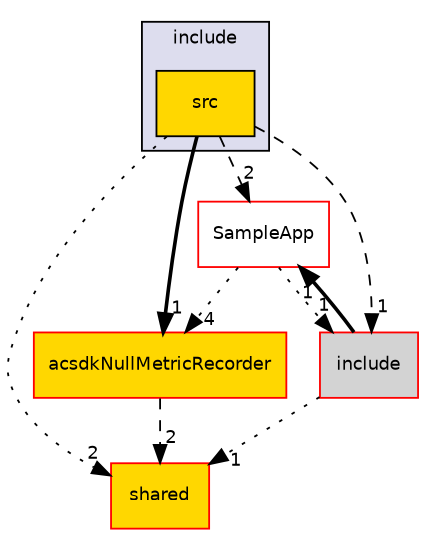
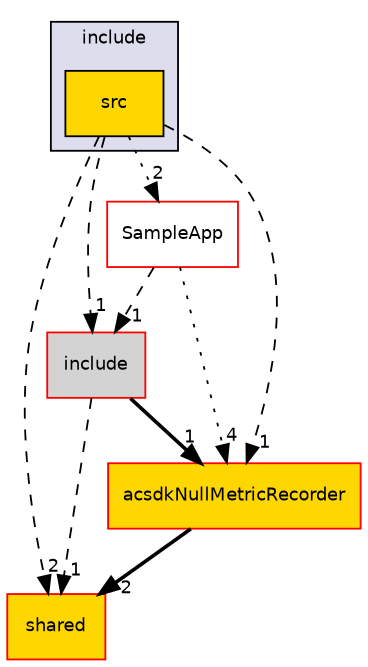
edge "src" -> "SampleApp": style dashed -> dotted
edge "src" -> "acsdkNullMetricRecorder": style bold -> dashed
edge "SampleApp" -> "include": style dotted -> dashed
edge "src" -> "shared": style dotted -> dashed
edge "include" -> "SampleApp": now "include" -> "acsdkNullMetricRecorder"
edge "acsdkNullMetricRecorder" -> "shared": style dashed -> bold
edge "include" -> "shared": style dotted -> dashed
